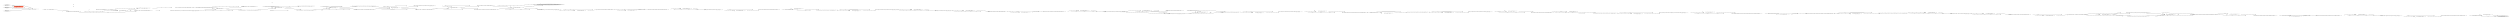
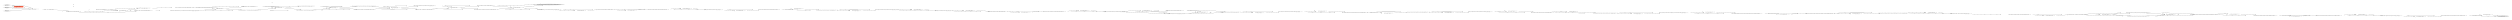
node "return false@@@98@@@['1', '1', '0']": removed
